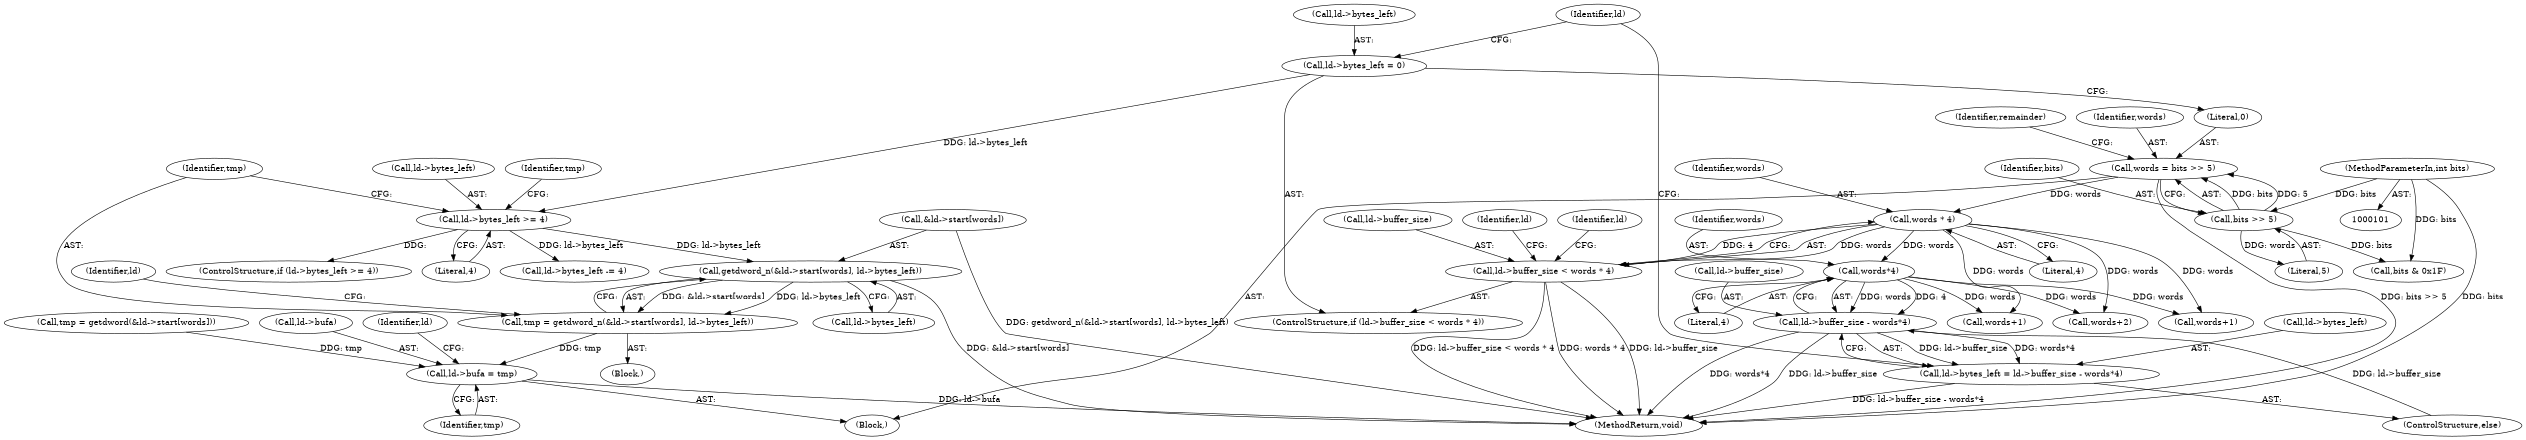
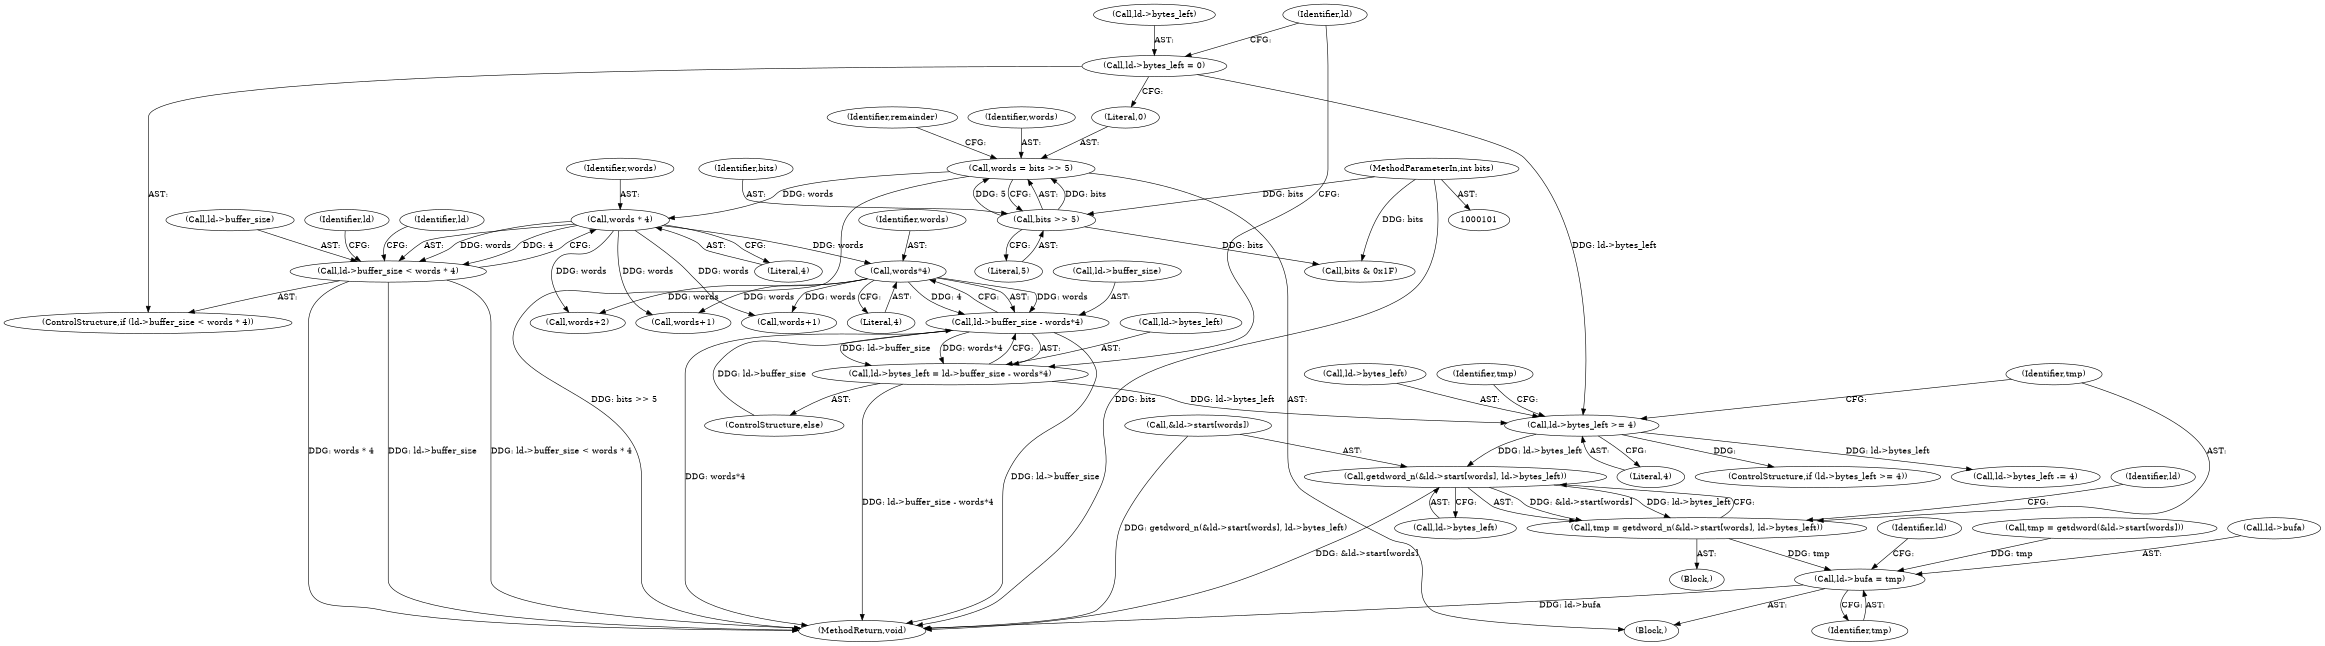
edge "(Call,bits >> 5)" -> "(Literal,5)": label "DDG: words" -> "CFG: "
edge "(Call,ld->bytes_left = ld->buffer_size - words*4)" -> "(Call,ld->bytes_left >= 4)": added, label "DDG: ld->bytes_left"
